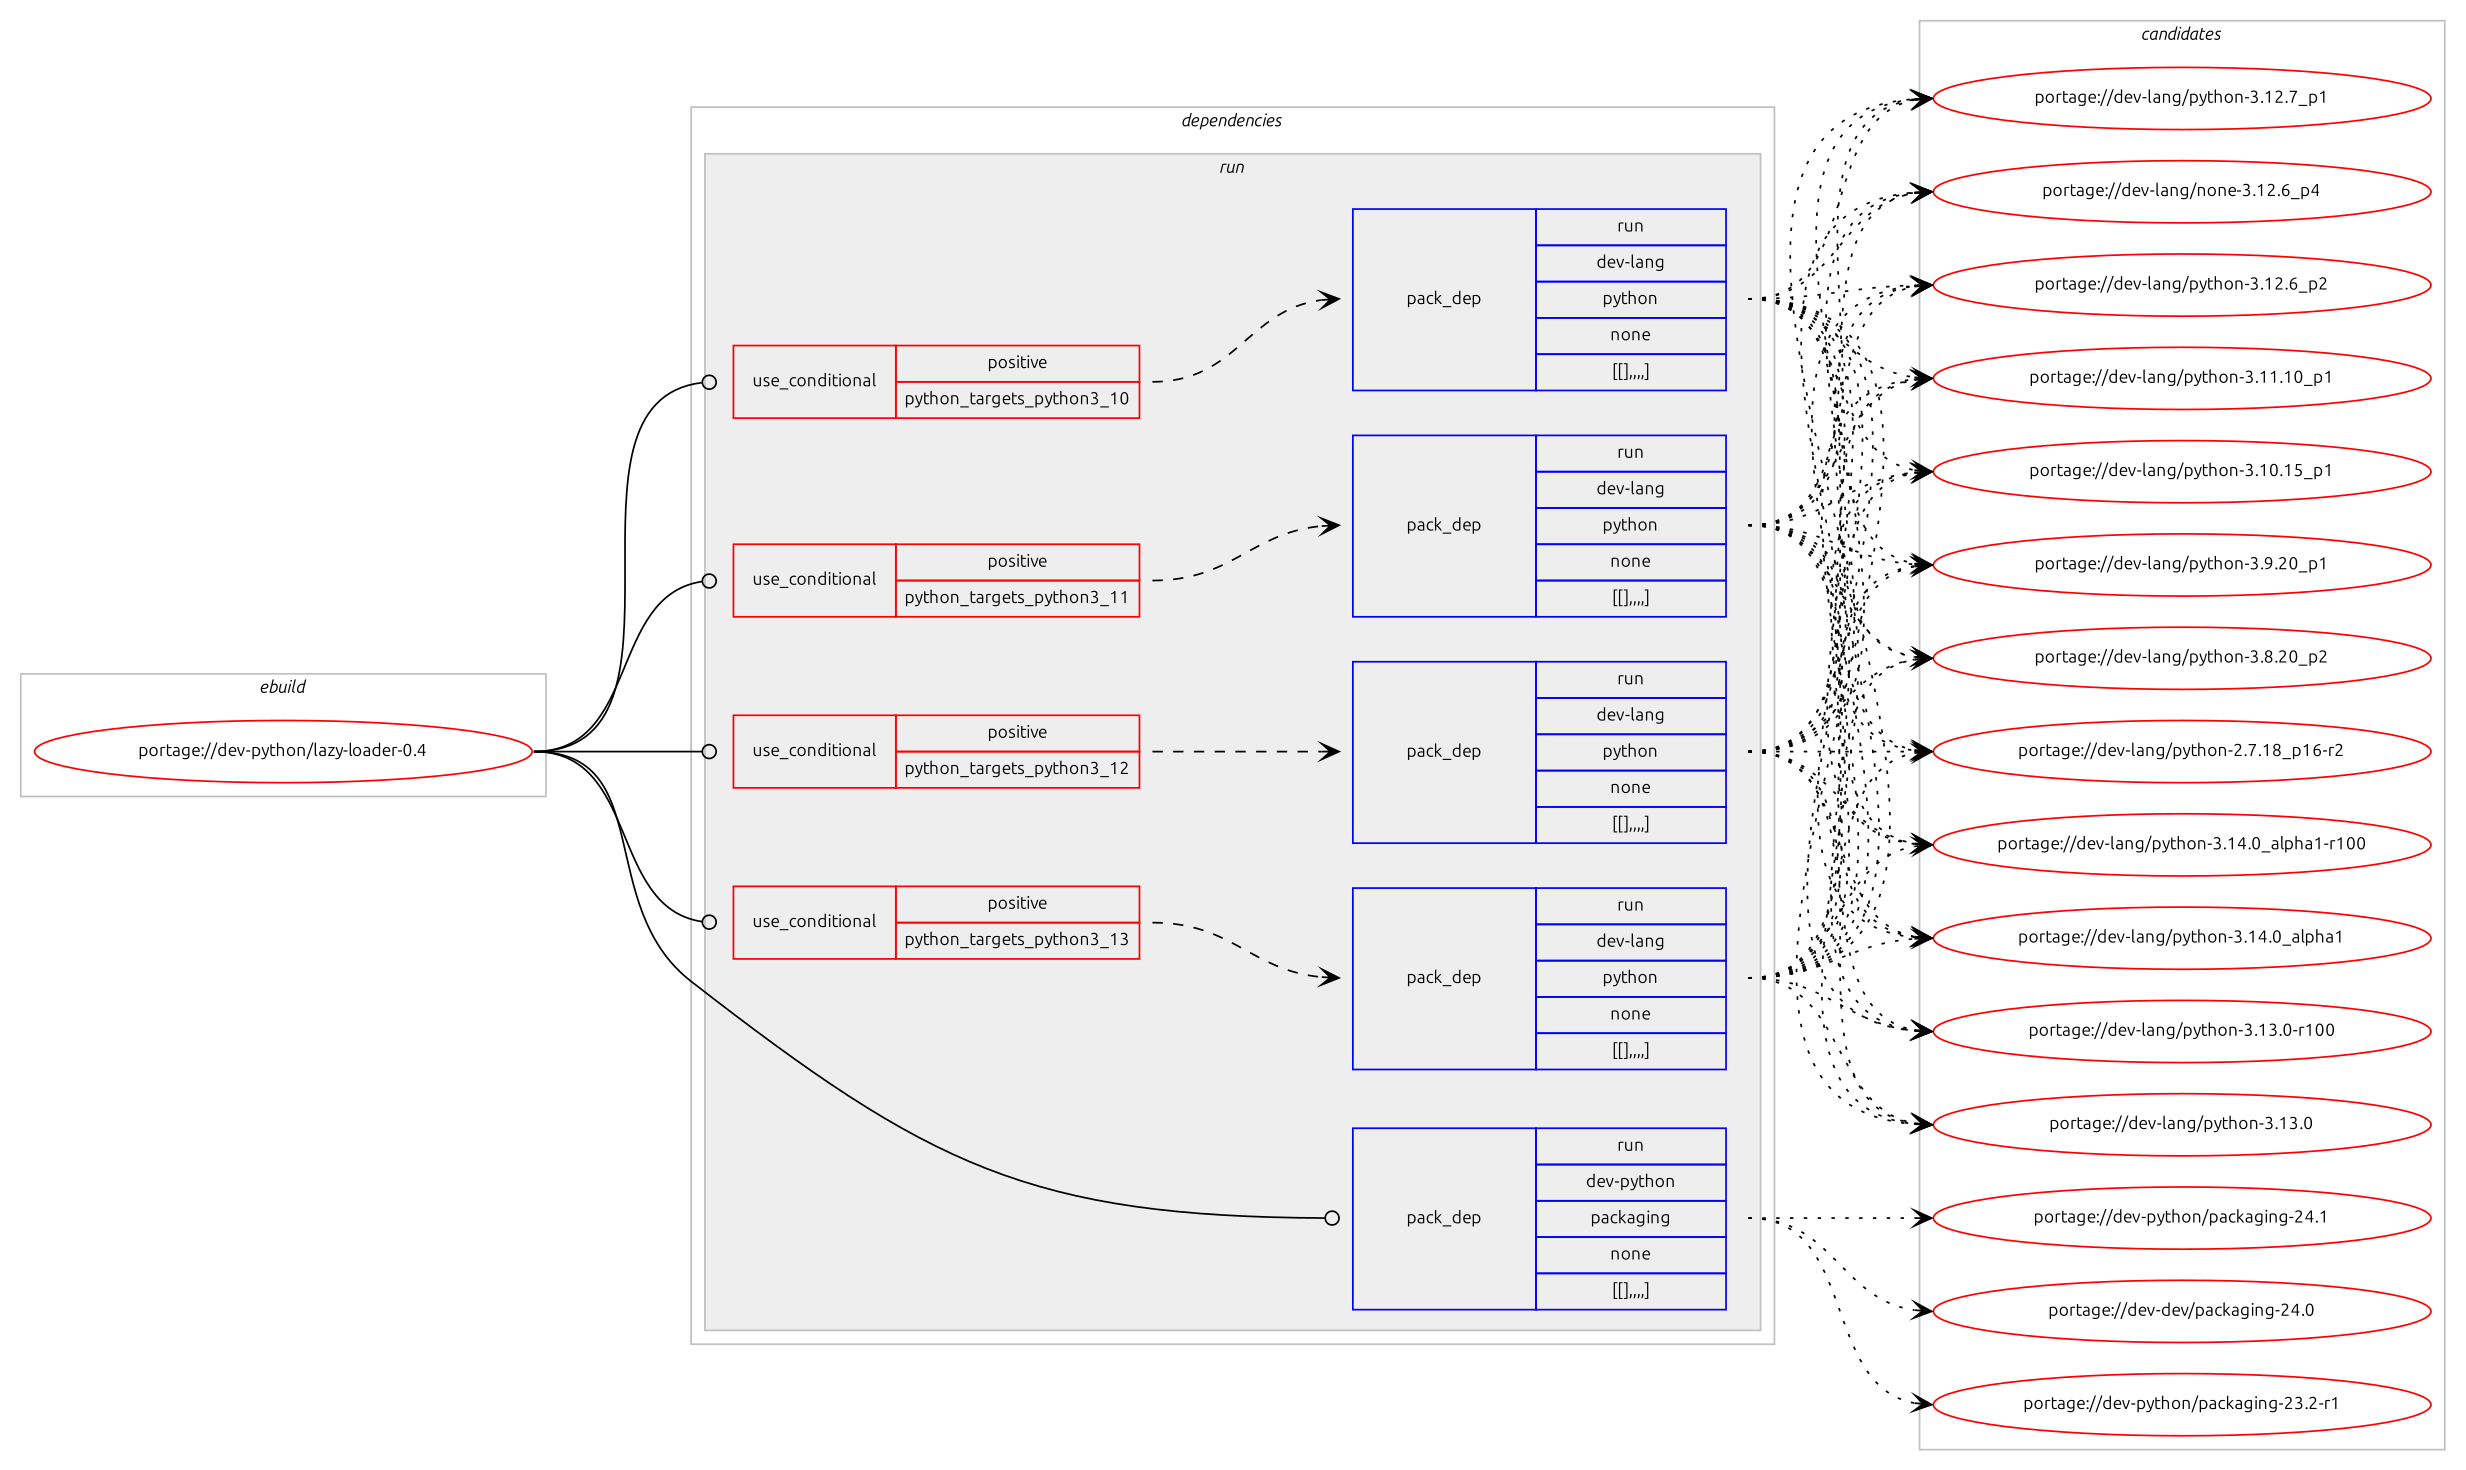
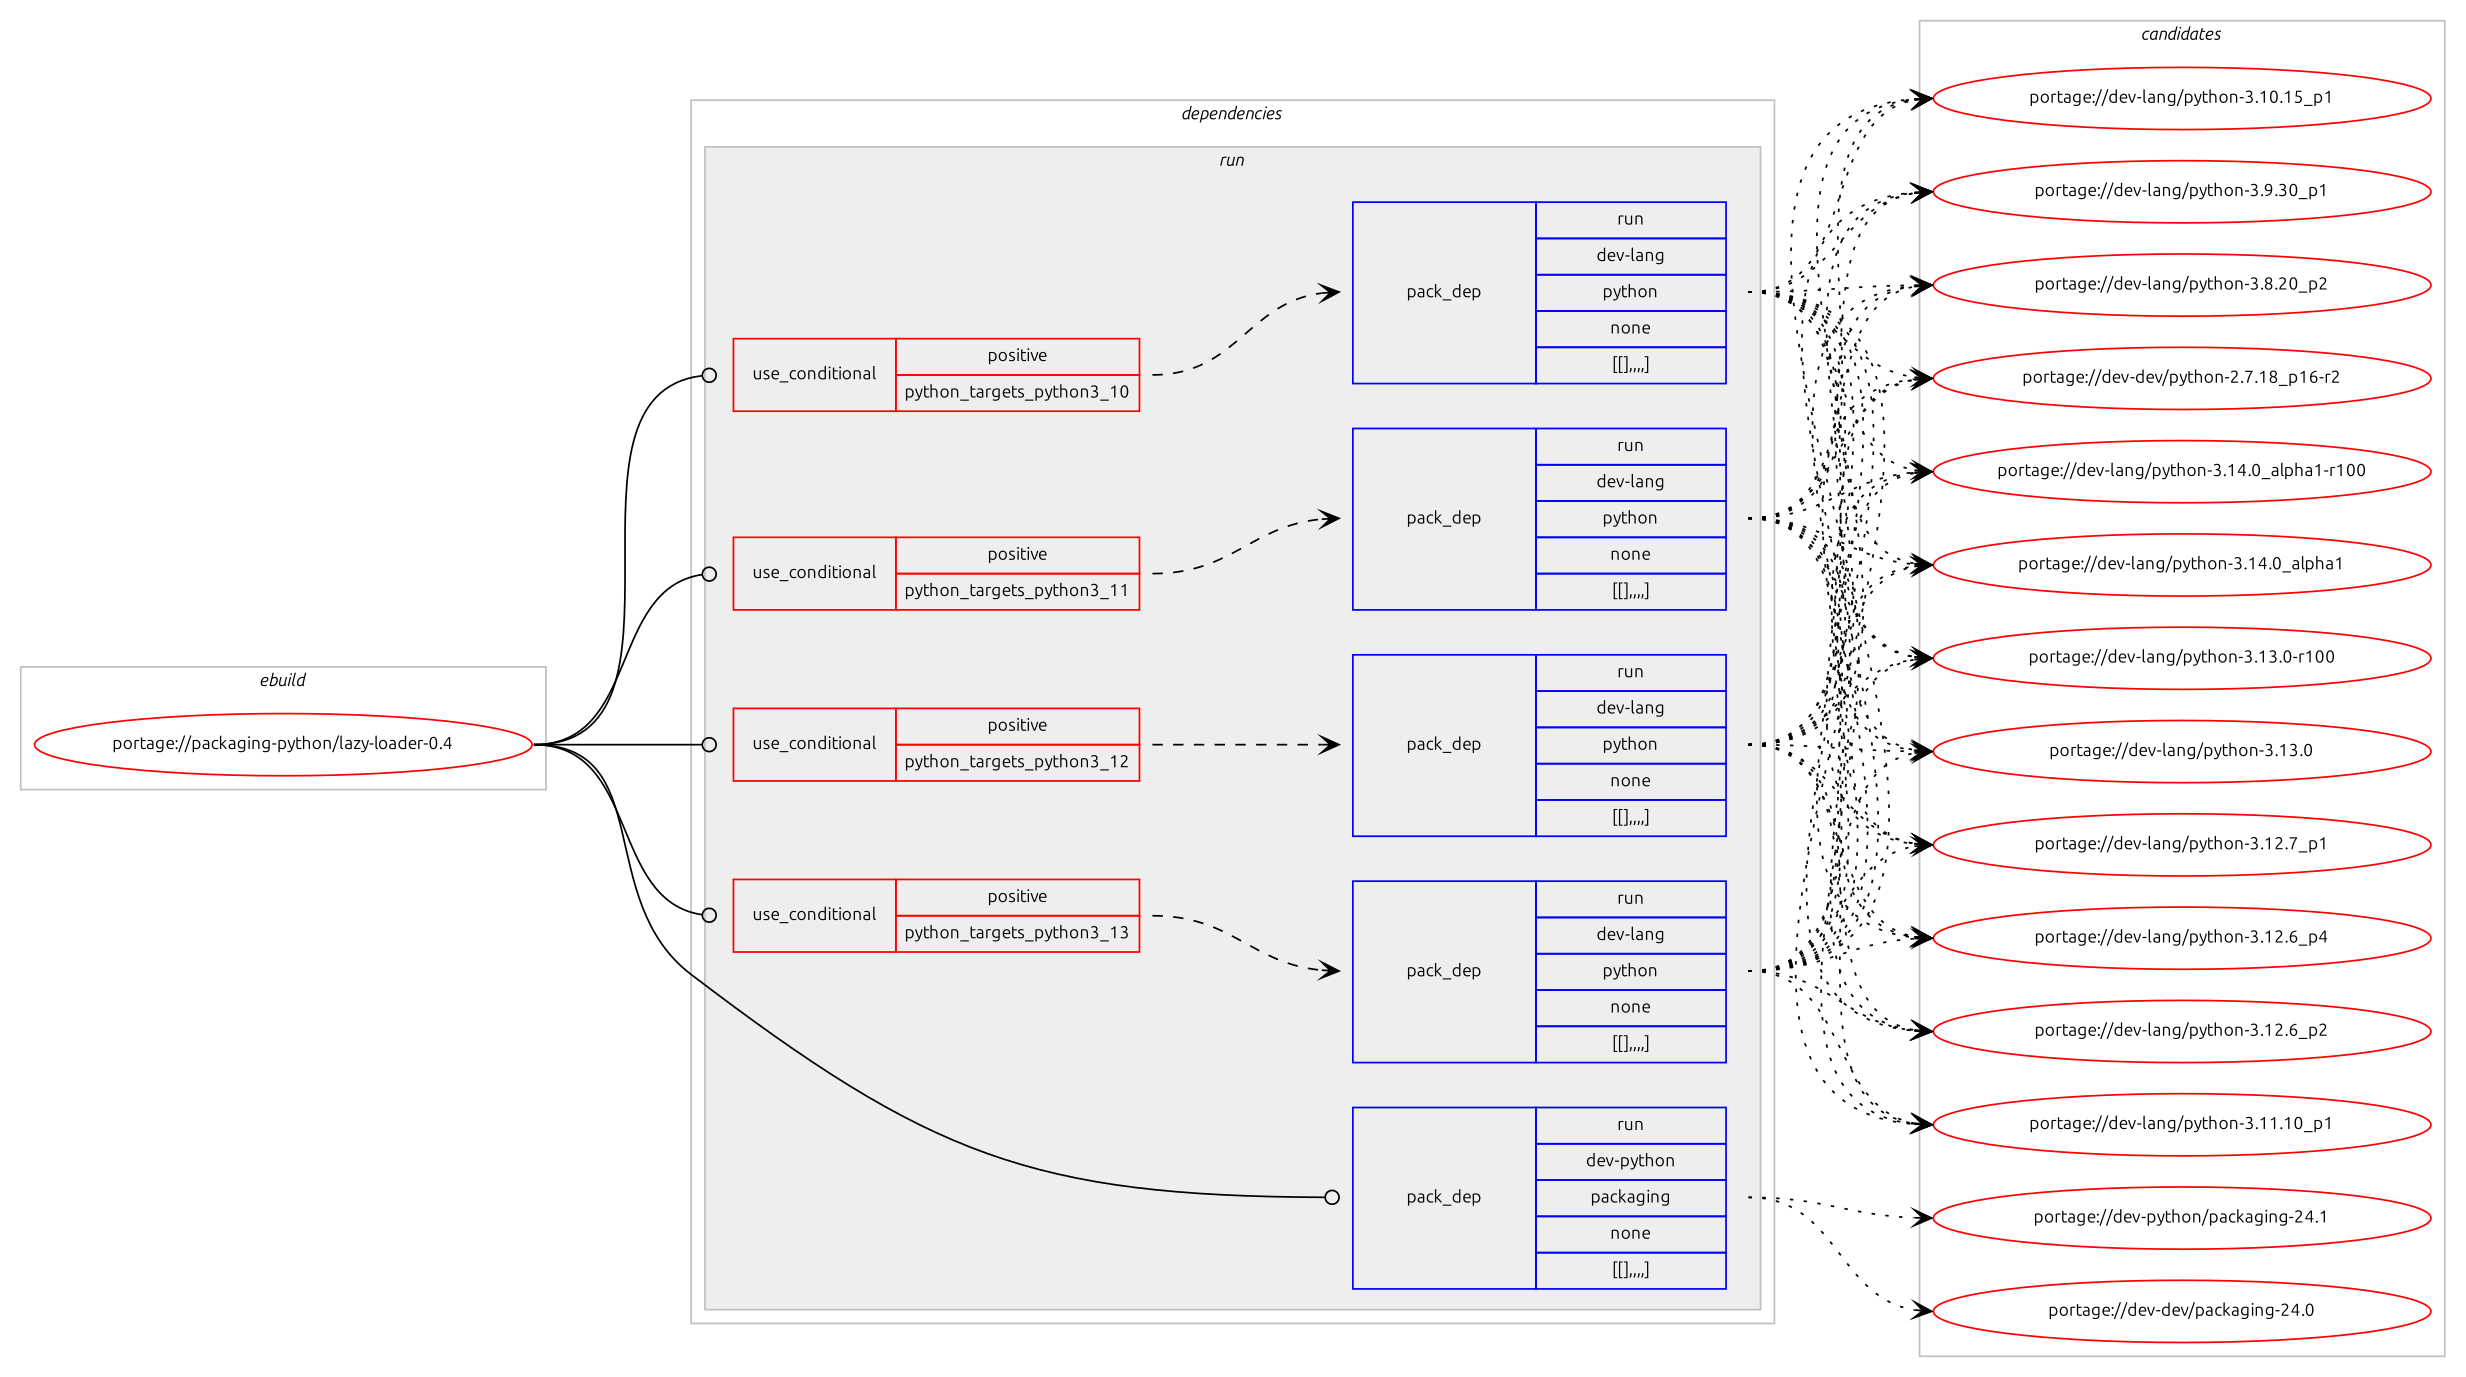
node "portage://dev-lang/none-3.12.6_p4": label "portage://dev-lang/none-3.12.6_p4" -> "portage://dev-lang/python-3.12.6_p4"
node "portage://dev-lang/python-3.9.20_p1": label "portage://dev-lang/python-3.9.20_p1" -> "portage://dev-lang/python-3.9.30_p1"
node "portage://dev-python/lazy-loader-0.4": label "portage://dev-python/lazy-loader-0.4" -> "portage://packaging-python/lazy-loader-0.4"
node "portage://dev-lang/python-2.7.18_p16-r2": label "portage://dev-lang/python-2.7.18_p16-r2" -> "portage://dev-dev/python-2.7.18_p16-r2"
node "portage://dev-python/packaging-23.2-r1": removed
